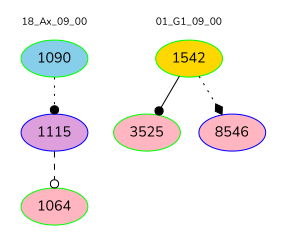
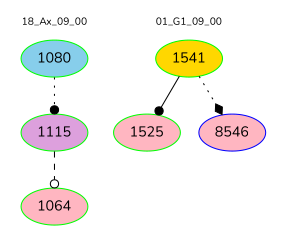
node "1090": label "1090" -> "1080"
node "1542": label "1542" -> "1541"
node "1115": color blue -> green
node "3525": label "3525" -> "1525"
